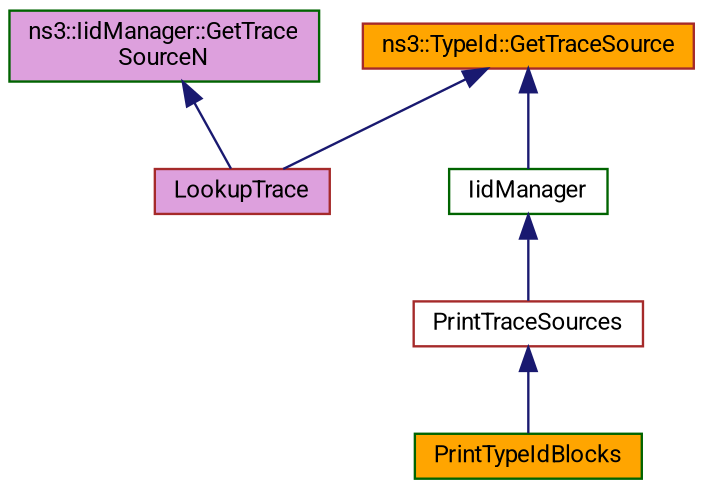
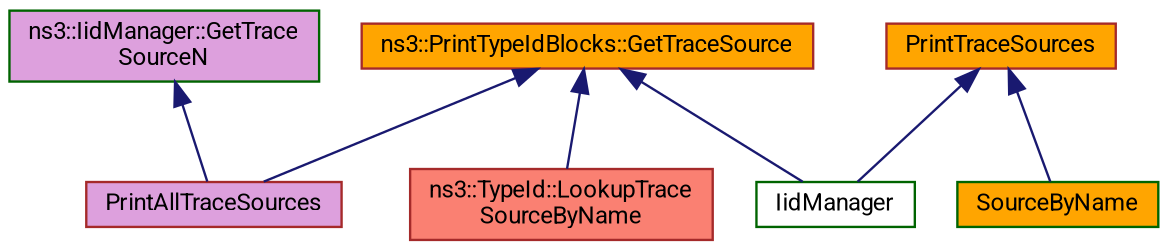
node "ns3::TypeId::GetTraceSource": label "ns3::TypeId::GetTraceSource" -> "ns3::PrintTypeIdBlocks::GetTraceSource"
node "LookupTrace": label "LookupTrace" -> "PrintAllTraceSources"
node "ns3::TypeId::LookupTrace SourceByName": added
edge "PrintTraceSources" -> "IidManager": reversed
node "PrintTraceSources": fillcolor white -> orange
node "PrintTypeIdBlocks": label "PrintTypeIdBlocks" -> "SourceByName"
